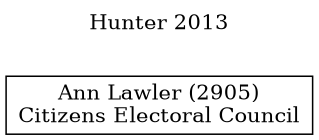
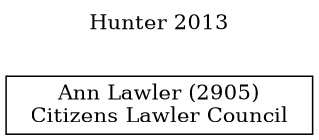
node "Ann Lawler (2905) Citizens Electoral Council": label "Ann Lawler (2905) Citizens Electoral Council" -> "Ann Lawler (2905) Citizens Lawler Council"
